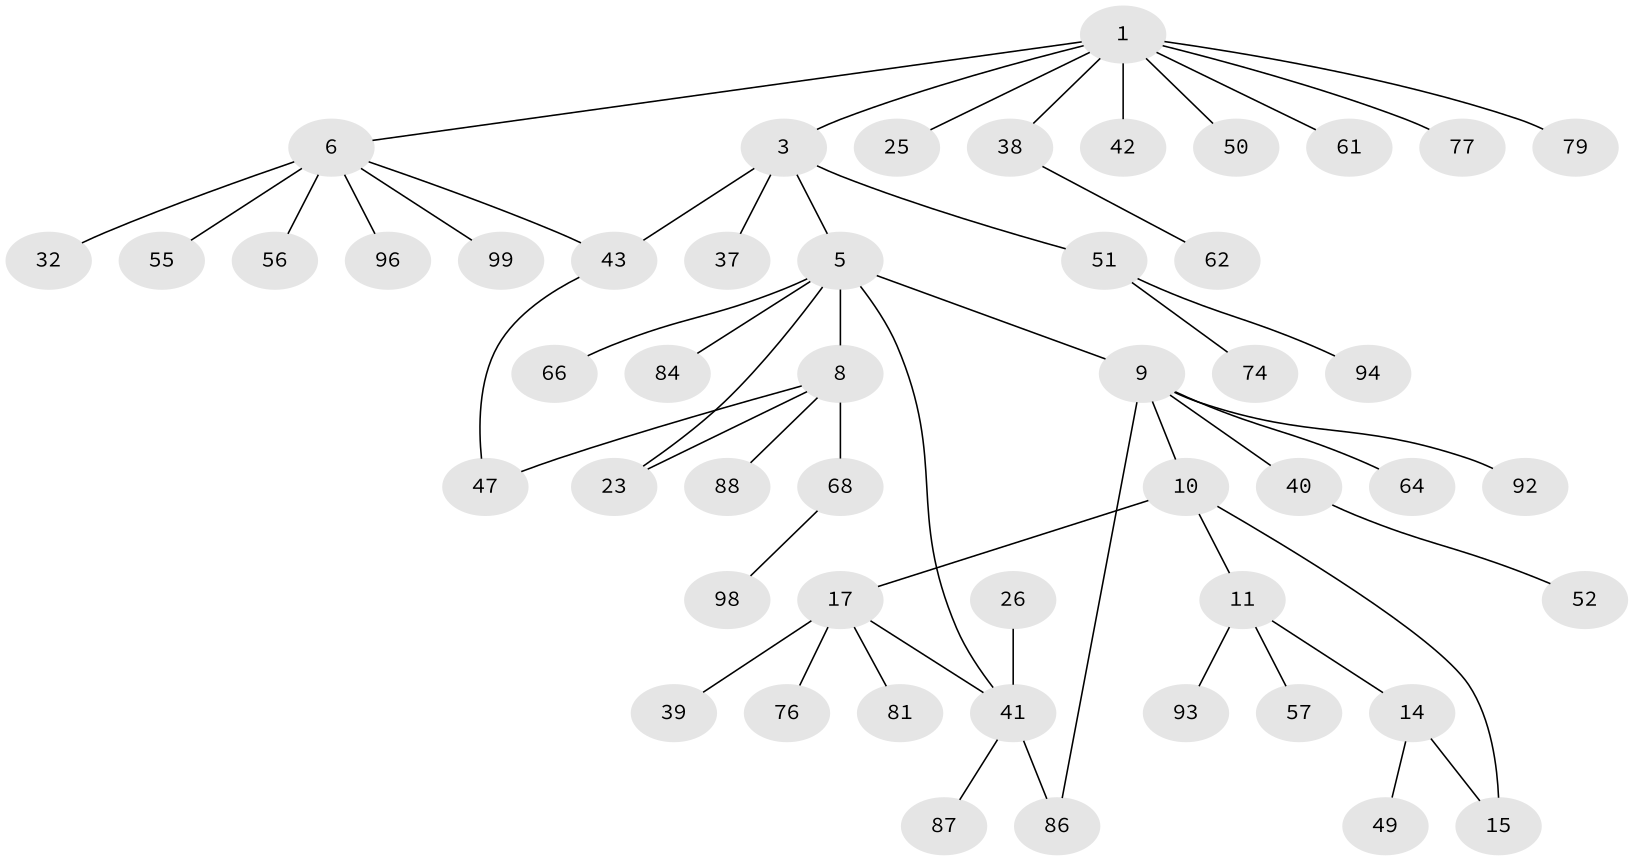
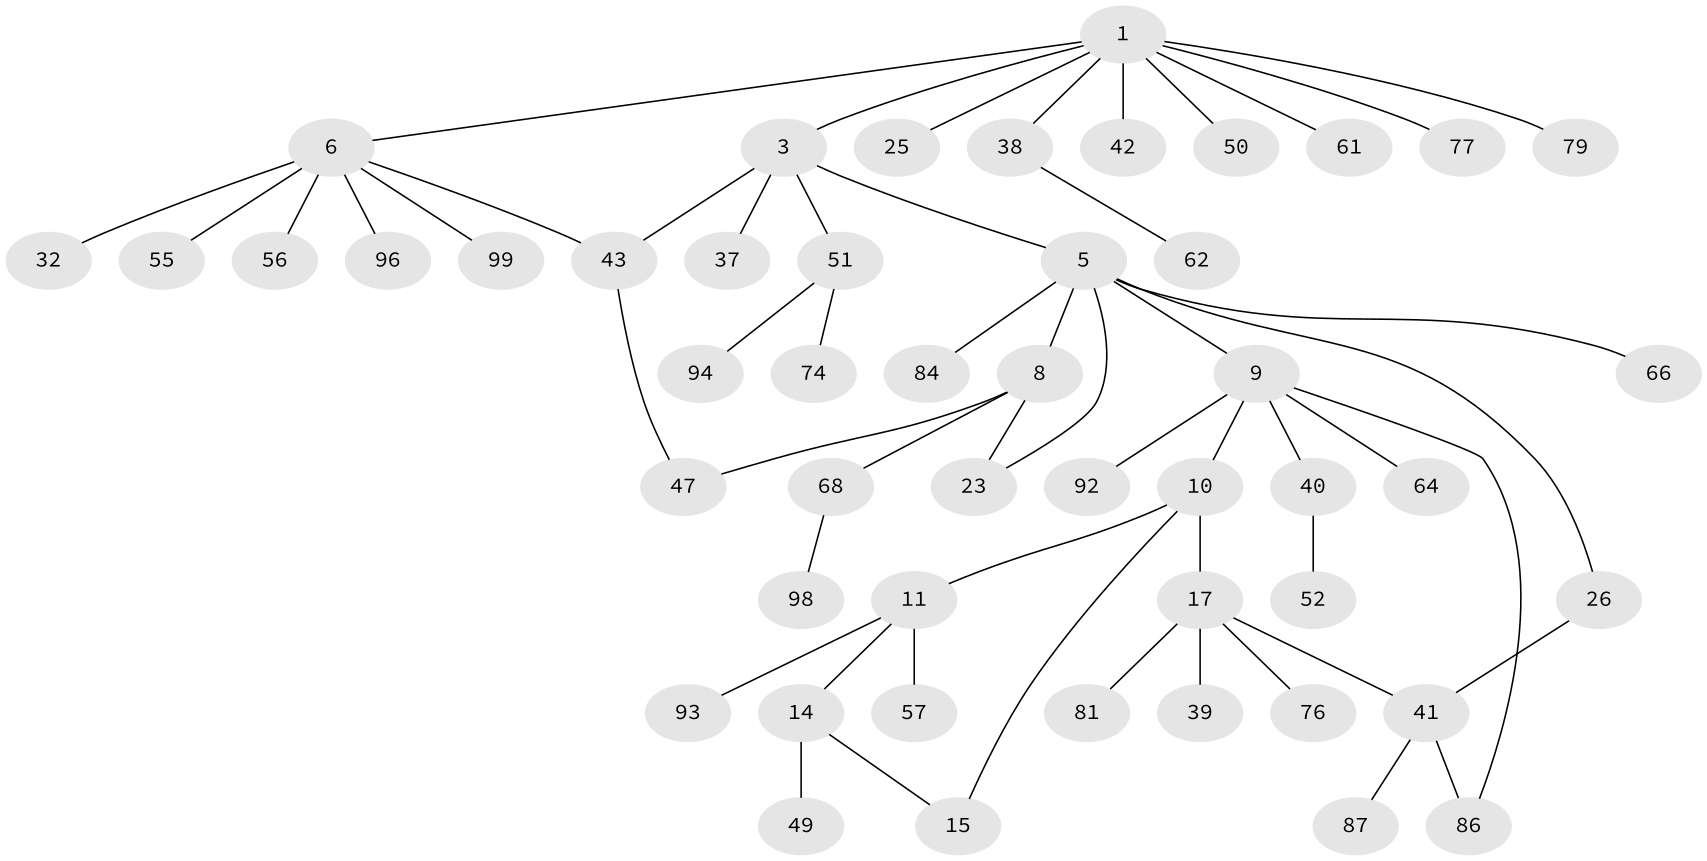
node "88": removed
edge "5" -- "41": now "5" -- "26"
